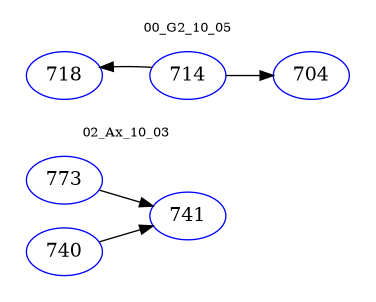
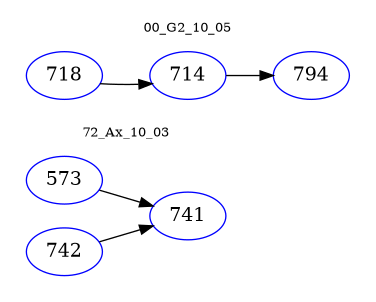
edge "714" -> "718": reversed
node "704": label "704" -> "794"
cluster "02_Ax_10_03": label "02_Ax_10_03" -> "72_Ax_10_03"
node "773": label "773" -> "573"
node "740": label "740" -> "742"
